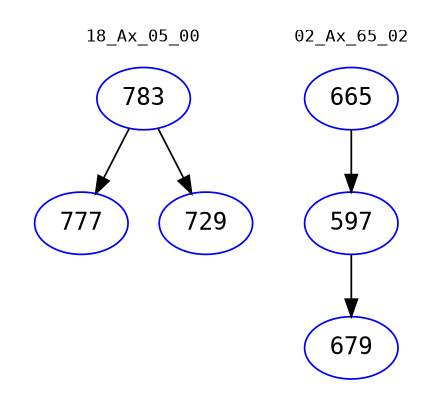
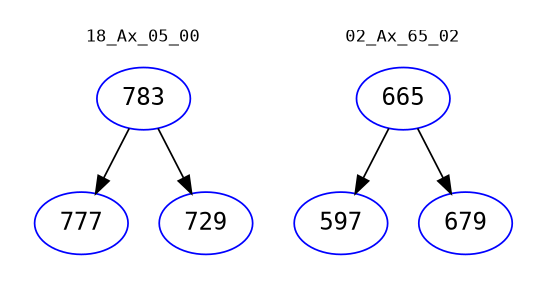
edge "597" -> "679": now "665" -> "679"
